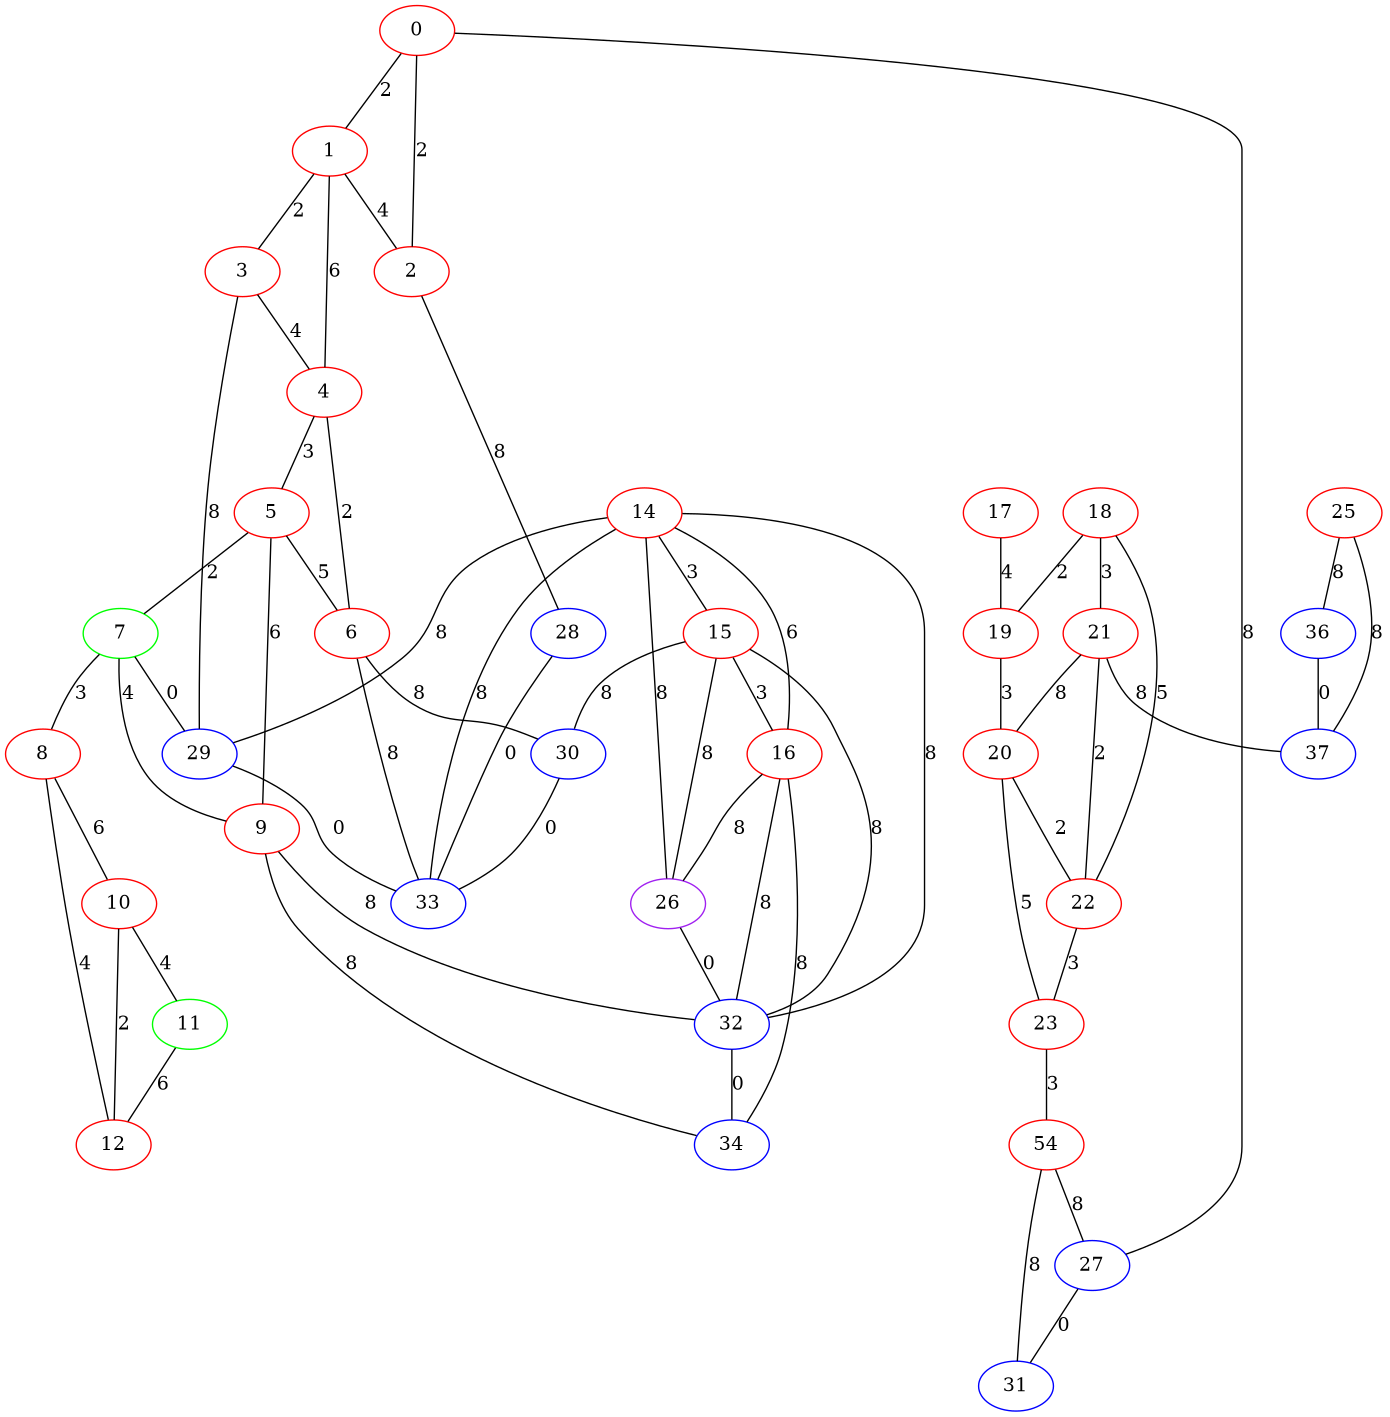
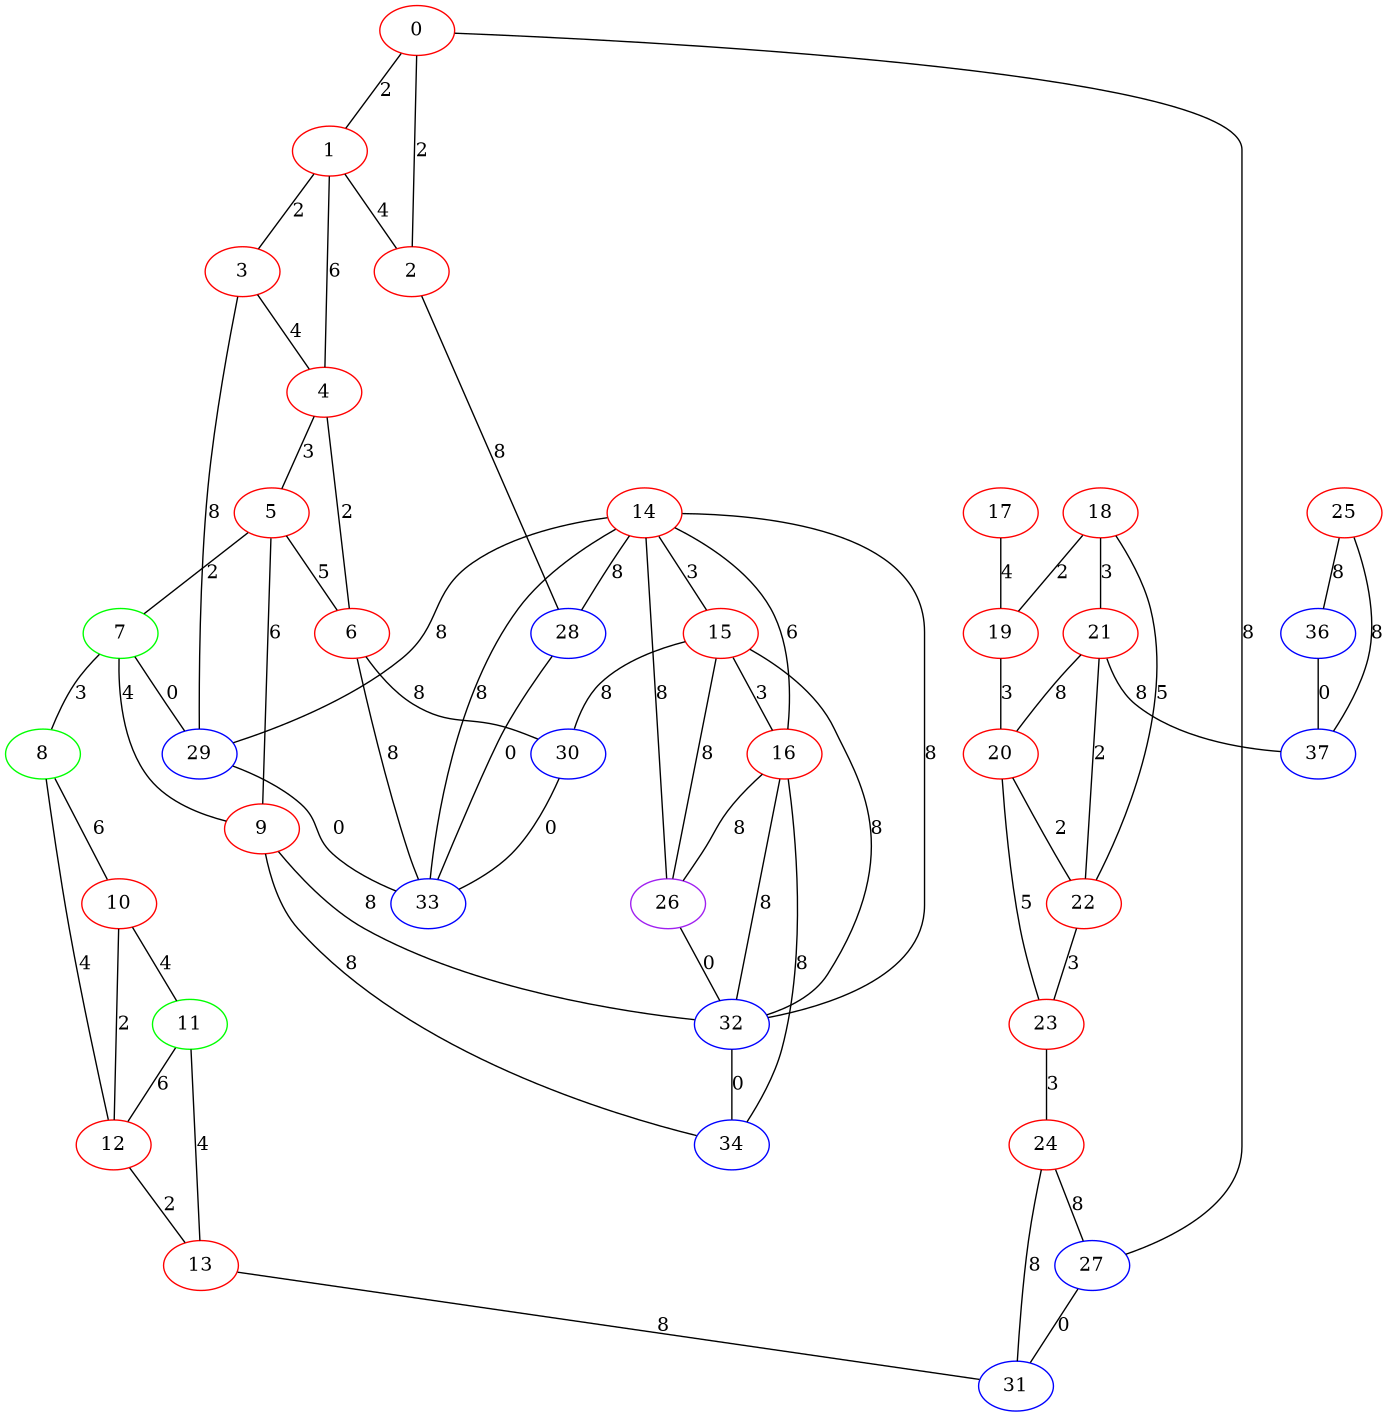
edge "14" -- "28": added, label "8"
node "8": color red -> green
node "54": label "54" -> "24"
node "13": added
